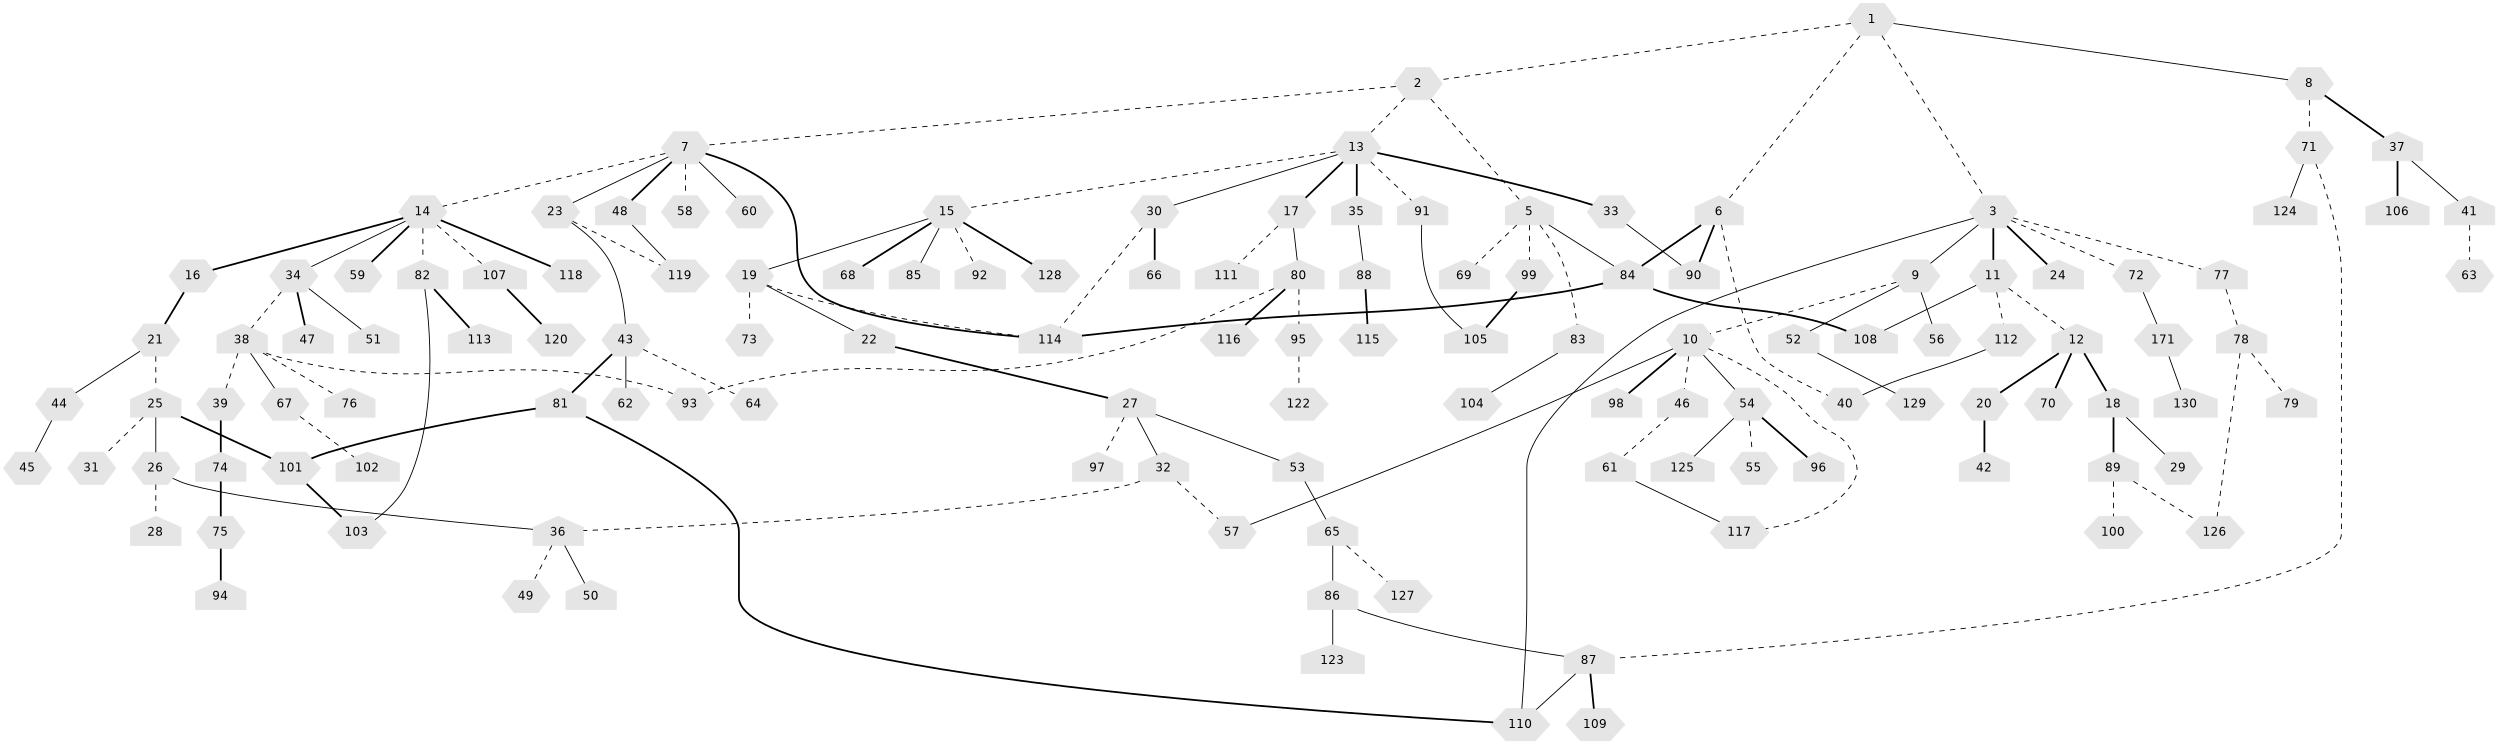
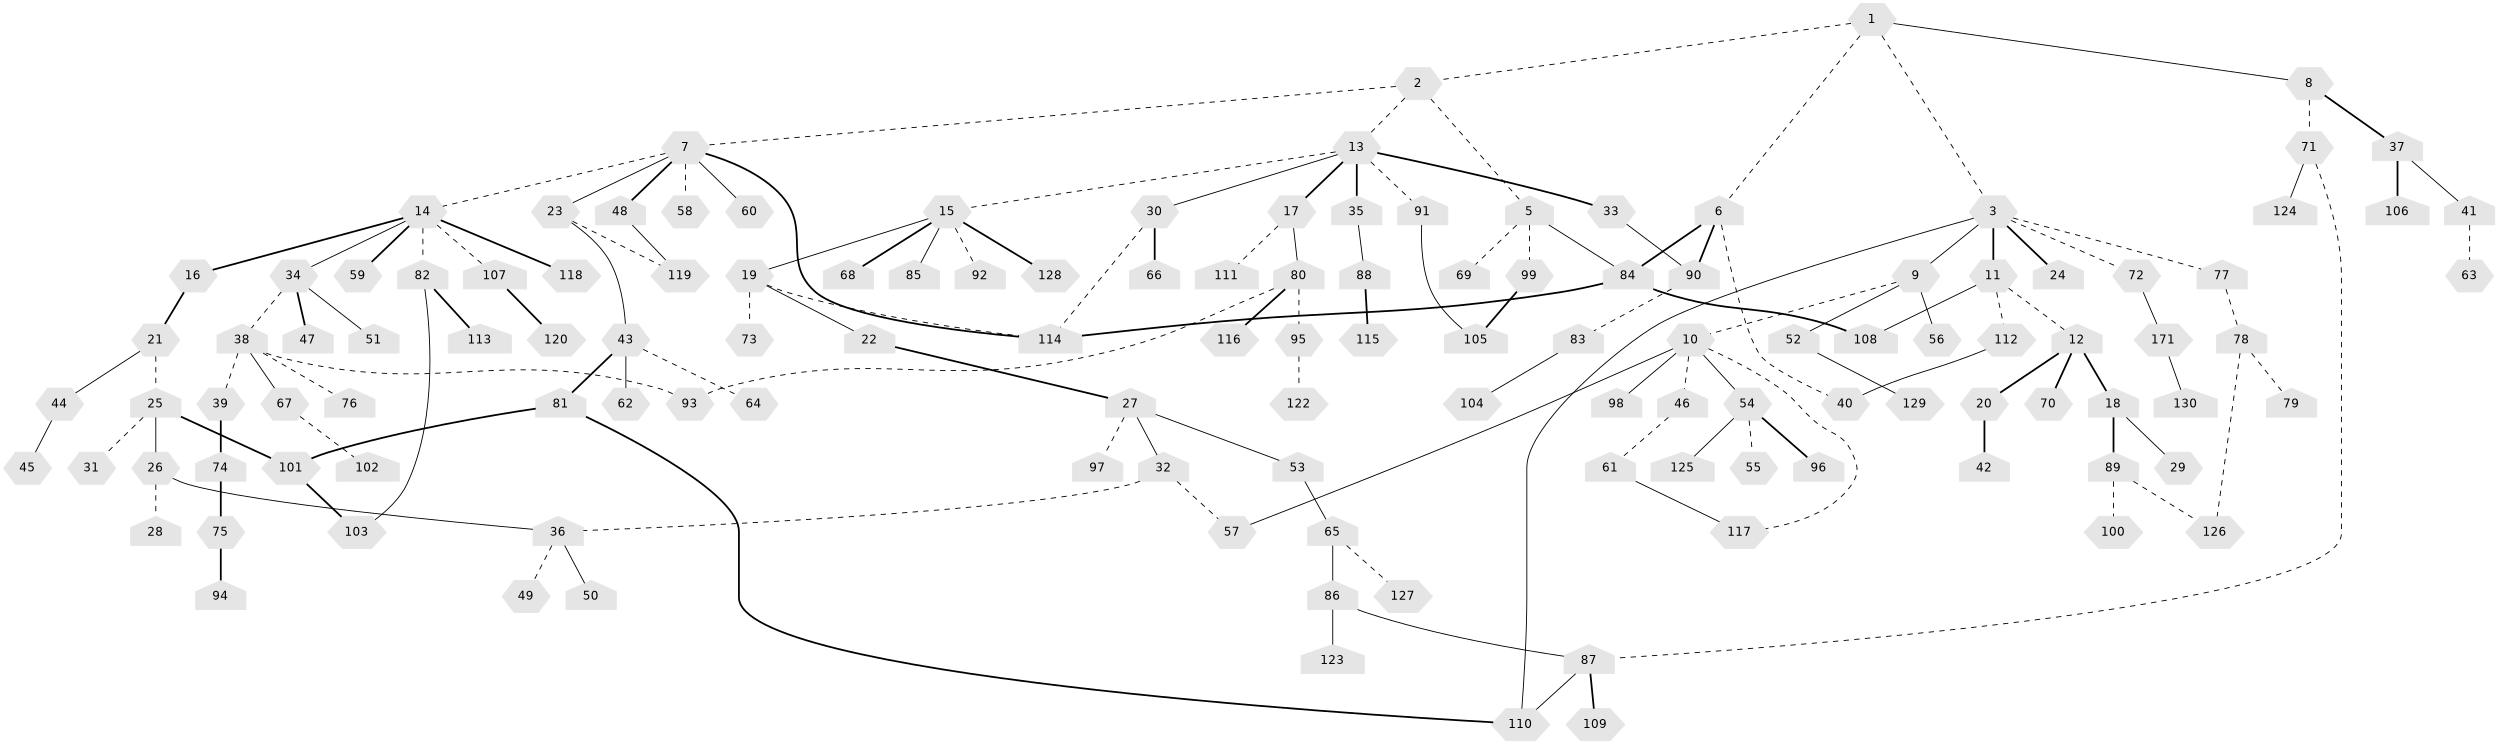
edge "5" -- "83": now "90" -- "83"
edge "10" -- "98": style bold -> solid
